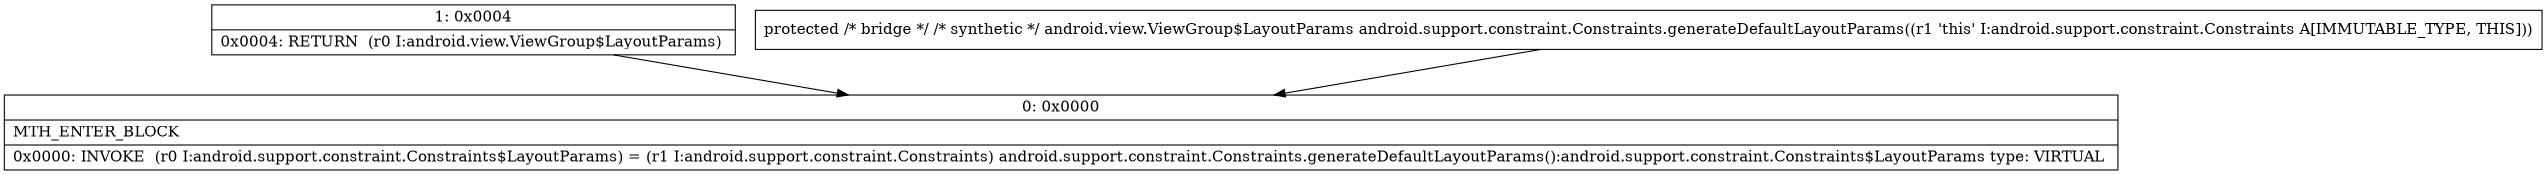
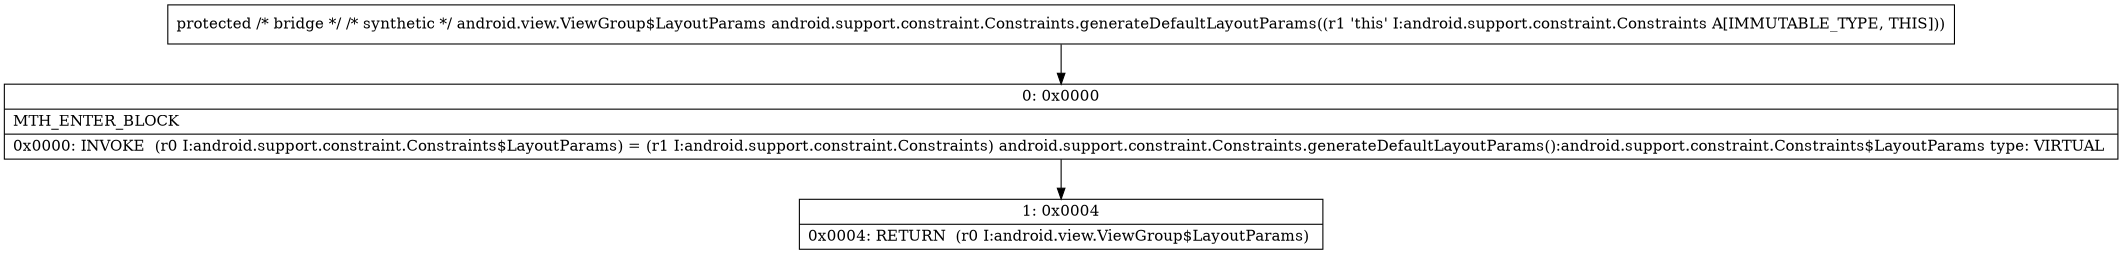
edge "1: 0x0004" -> "0: 0x0000": reversed
